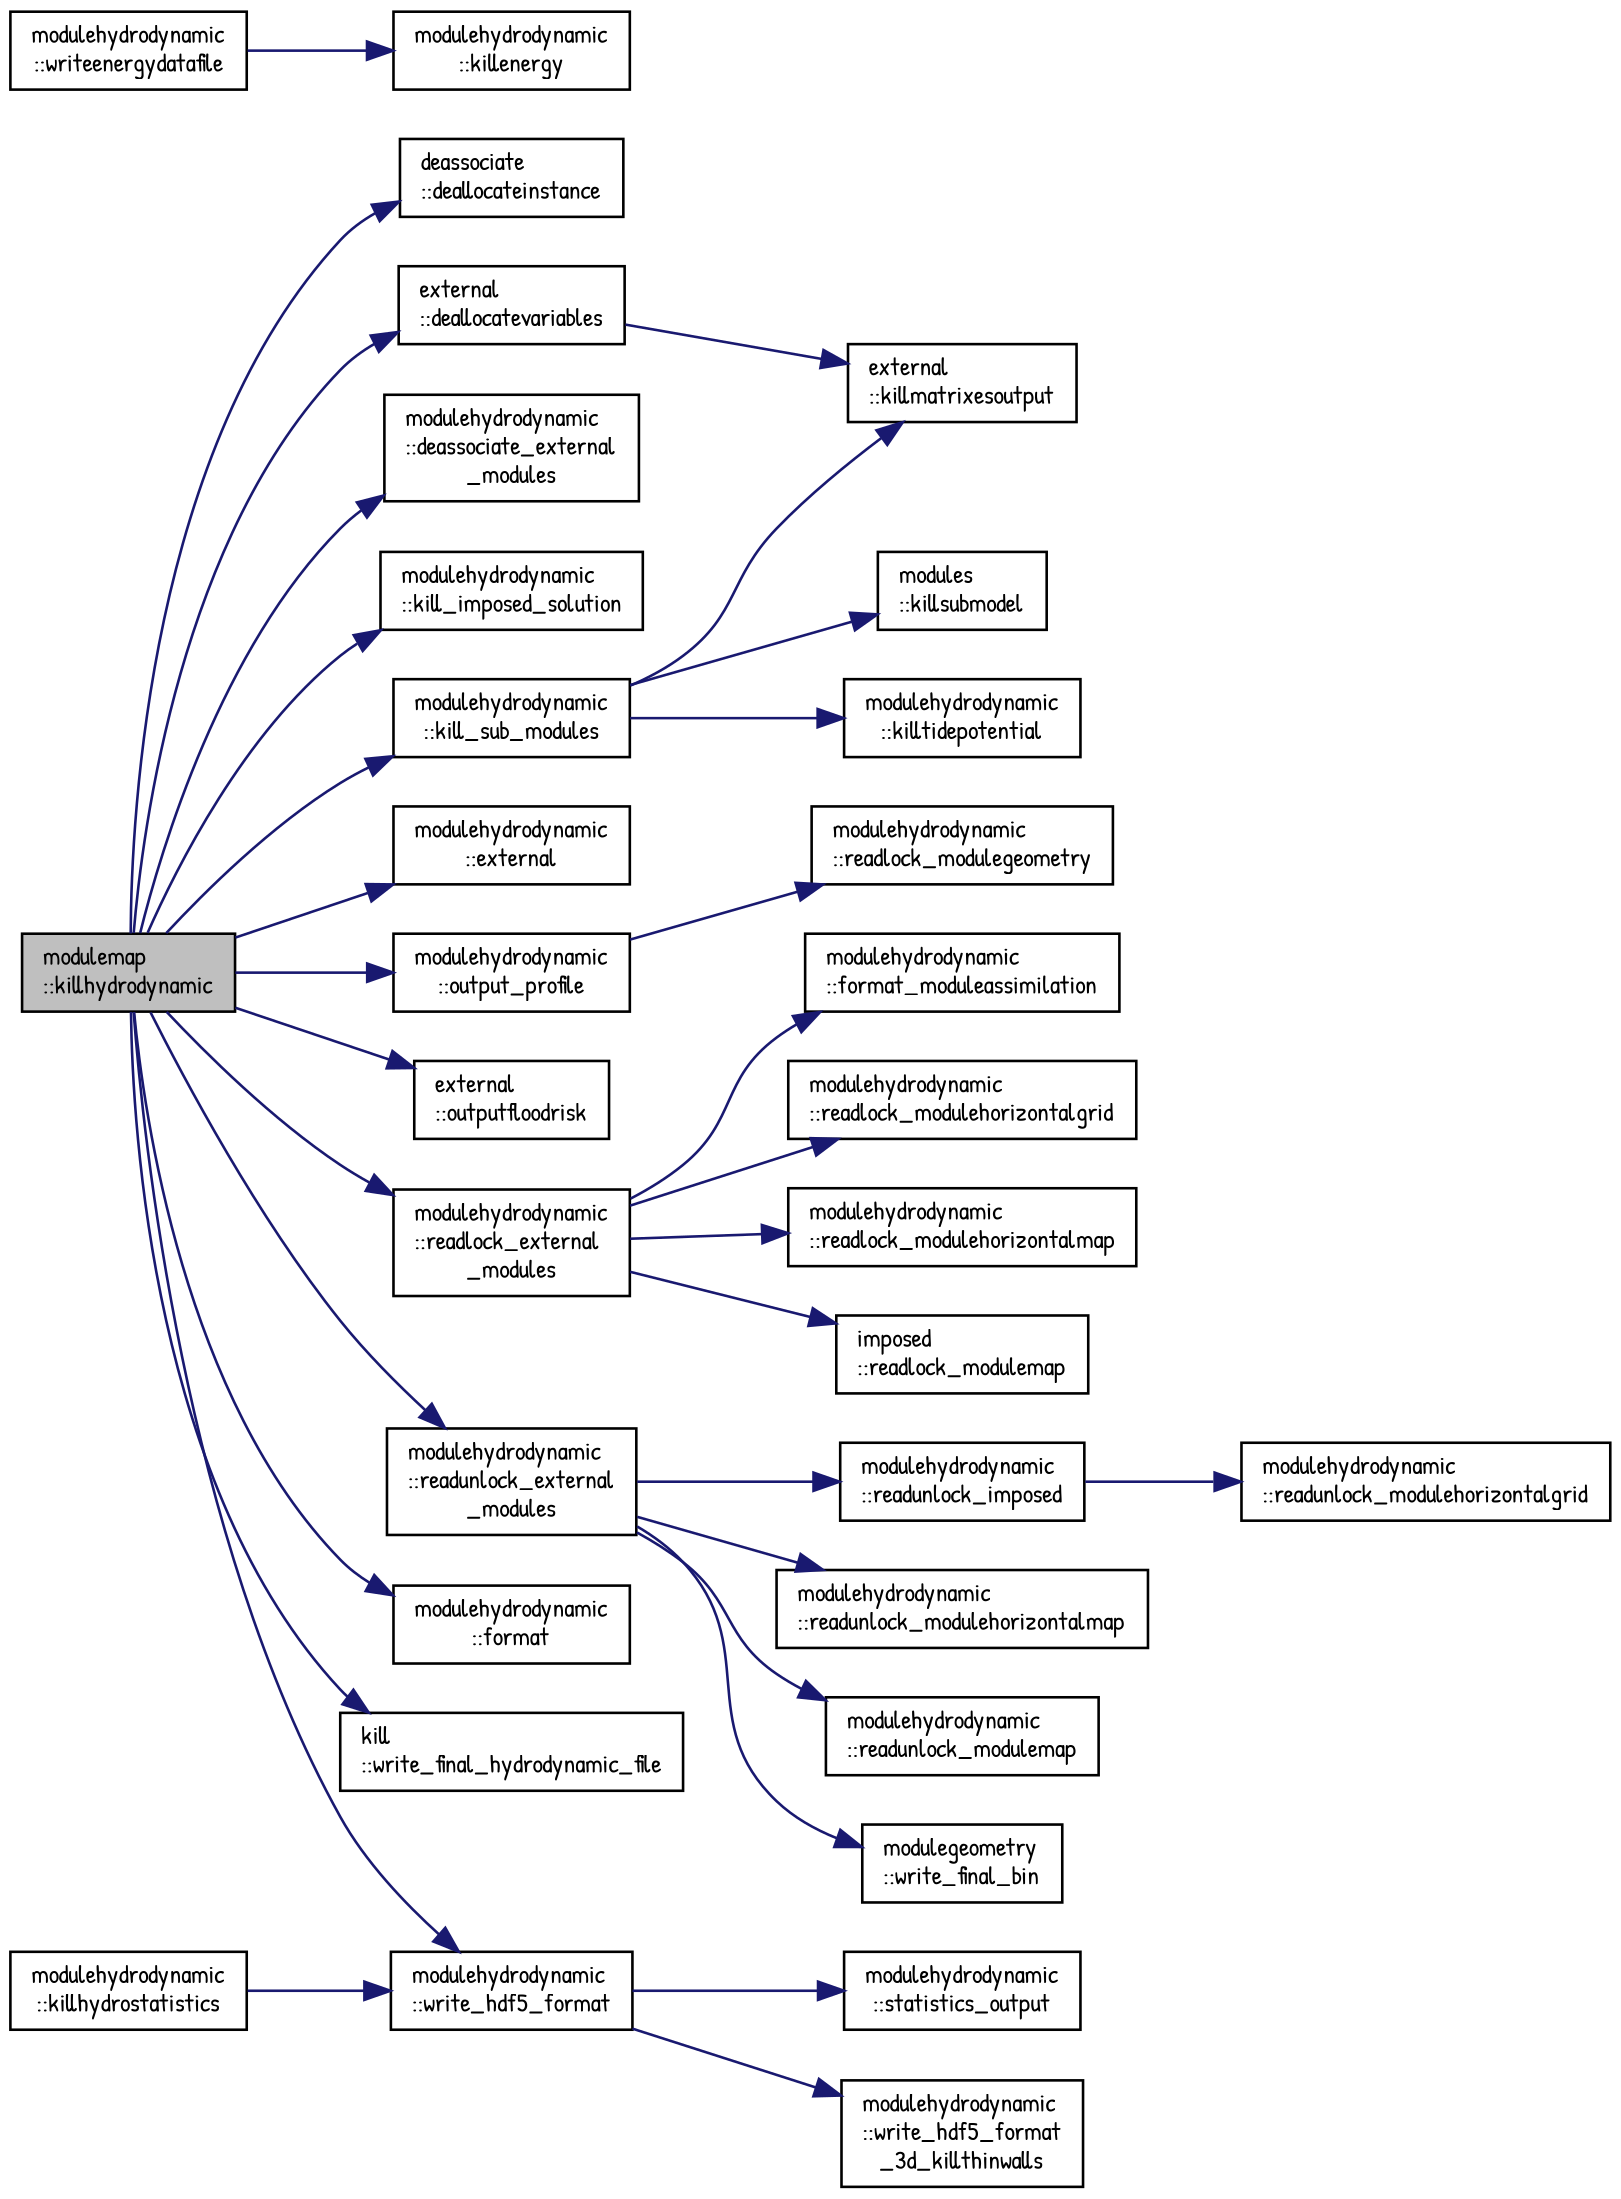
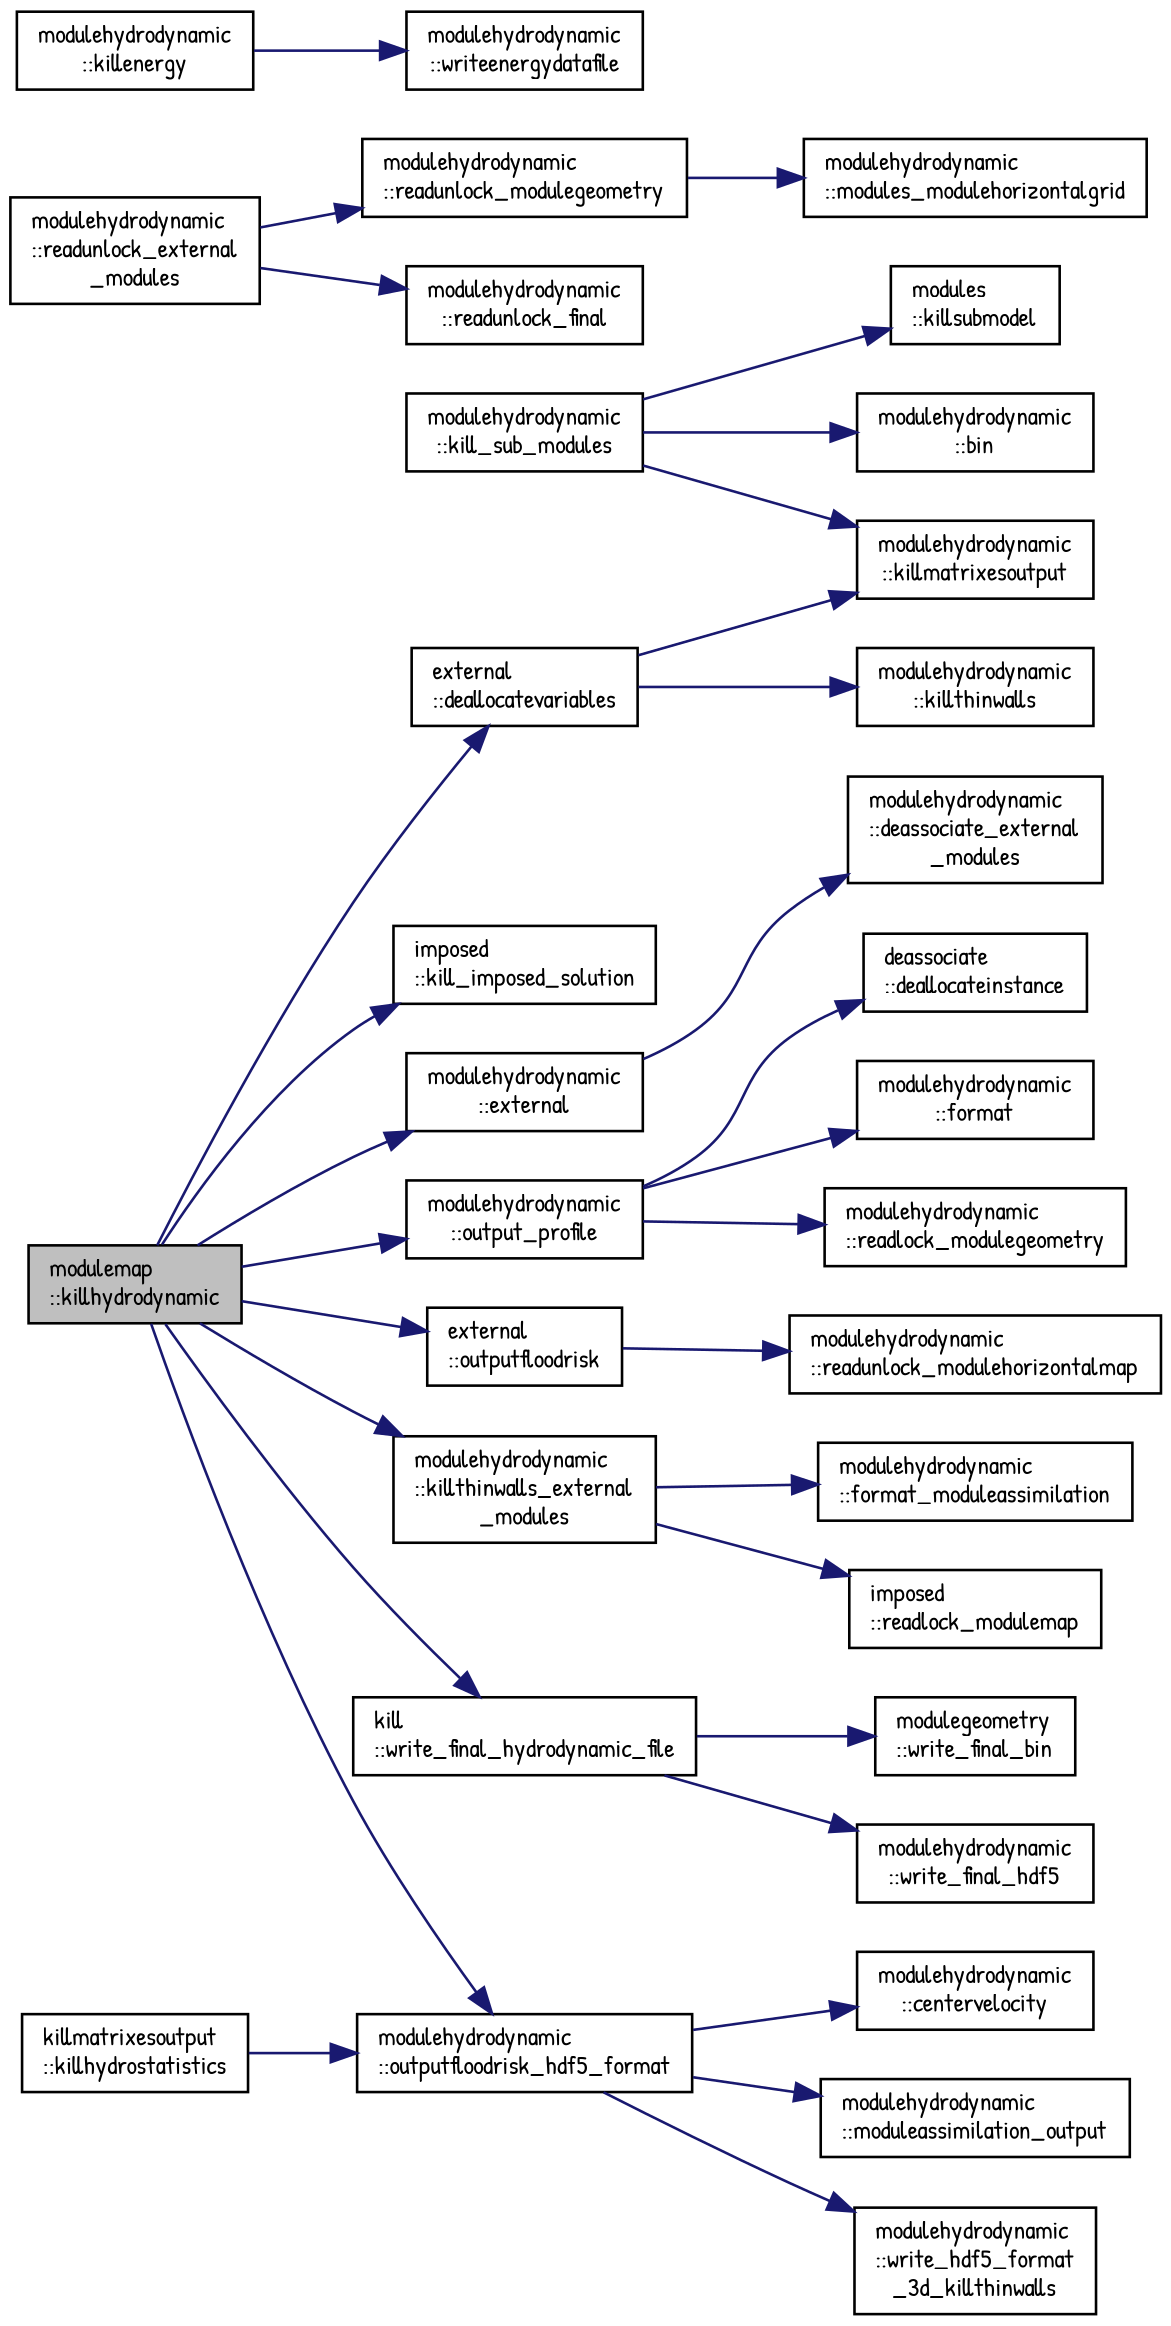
edge "modulehydrodynamic ::writeenergydatafile" -> "modulehydrodynamic ::killenergy": reversed
node "external ::killmatrixesoutput": label "external ::killmatrixesoutput" -> "modulehydrodynamic ::killmatrixesoutput"
edge "modulemap ::killhydrodynamic" -> "deassociate ::deallocateinstance": now "modulehydrodynamic ::output_profile" -> "deassociate ::deallocateinstance"
node "modulehydrodynamic ::kill_imposed_solution": label "modulehydrodynamic ::kill_imposed_solution" -> "imposed ::kill_imposed_solution"
node "modulehydrodynamic ::killthinwalls": added
edge "modulemap ::killhydrodynamic" -> "modulehydrodynamic ::deassociate_external _modules": now "modulehydrodynamic ::external" -> "modulehydrodynamic ::deassociate_external _modules"
node "modulehydrodynamic ::killtidepotential": label "modulehydrodynamic ::killtidepotential" -> "modulehydrodynamic ::bin"
edge "modulemap ::killhydrodynamic" -> "modulehydrodynamic ::kill_sub_modules": removed
node "modulehydrodynamic ::readlock_modulehorizontalgrid": removed
edge "modulemap ::killhydrodynamic" -> "modulehydrodynamic ::readunlock_external _modules": removed
node "modulehydrodynamic ::readlock_modulehorizontalmap": removed
node "modulehydrodynamic ::readlock_external _modules": label "modulehydrodynamic ::readlock_external _modules" -> "modulehydrodynamic ::killthinwalls_external _modules"
edge "modulemap ::killhydrodynamic" -> "modulehydrodynamic ::format": now "modulehydrodynamic ::output_profile" -> "modulehydrodynamic ::format"
node "modulehydrodynamic ::readunlock_imposed": label "modulehydrodynamic ::readunlock_imposed" -> "modulehydrodynamic ::readunlock_modulegeometry"
node "modulehydrodynamic ::readunlock_modulehorizontalgrid": label "modulehydrodynamic ::readunlock_modulehorizontalgrid" -> "modulehydrodynamic ::modules_modulehorizontalgrid"
edge "modulehydrodynamic ::readunlock_external _modules" -> "modulehydrodynamic ::readunlock_modulehorizontalmap": now "external ::outputfloodrisk" -> "modulehydrodynamic ::readunlock_modulehorizontalmap"
edge "modulehydrodynamic ::readunlock_external _modules" -> "modulegeometry ::write_final_bin": now "kill ::write_final_hydrodynamic_file" -> "modulegeometry ::write_final_bin"
node "modulehydrodynamic ::readunlock_modulemap": label "modulehydrodynamic ::readunlock_modulemap" -> "modulehydrodynamic ::readunlock_final"
node "modulehydrodynamic ::write_final_hdf5": added
node "modulehydrodynamic ::killhydrostatistics": label "modulehydrodynamic ::killhydrostatistics" -> "killmatrixesoutput ::killhydrostatistics"
node "modulehydrodynamic ::write_hdf5_format": label "modulehydrodynamic ::write_hdf5_format" -> "modulehydrodynamic ::outputfloodrisk_hdf5_format"
node "modulehydrodynamic ::statistics_output": label "modulehydrodynamic ::statistics_output" -> "modulehydrodynamic ::moduleassimilation_output"
node "modulehydrodynamic ::centervelocity": added
